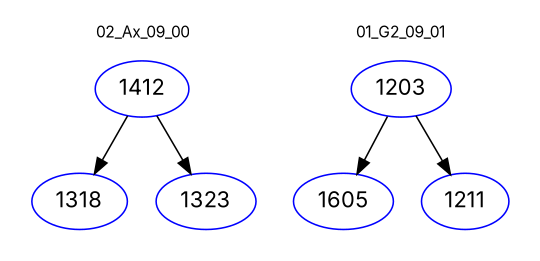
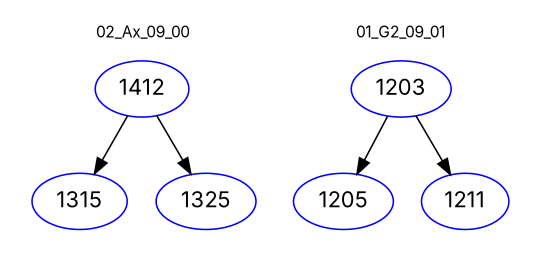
node "1318": label "1318" -> "1315"
node "1323": label "1323" -> "1325"
node "1605": label "1605" -> "1205"
